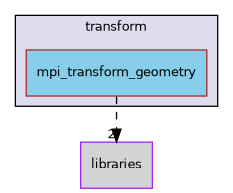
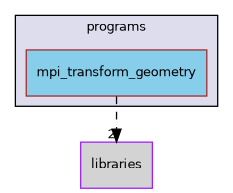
cluster "transform": label "transform" -> "programs"
